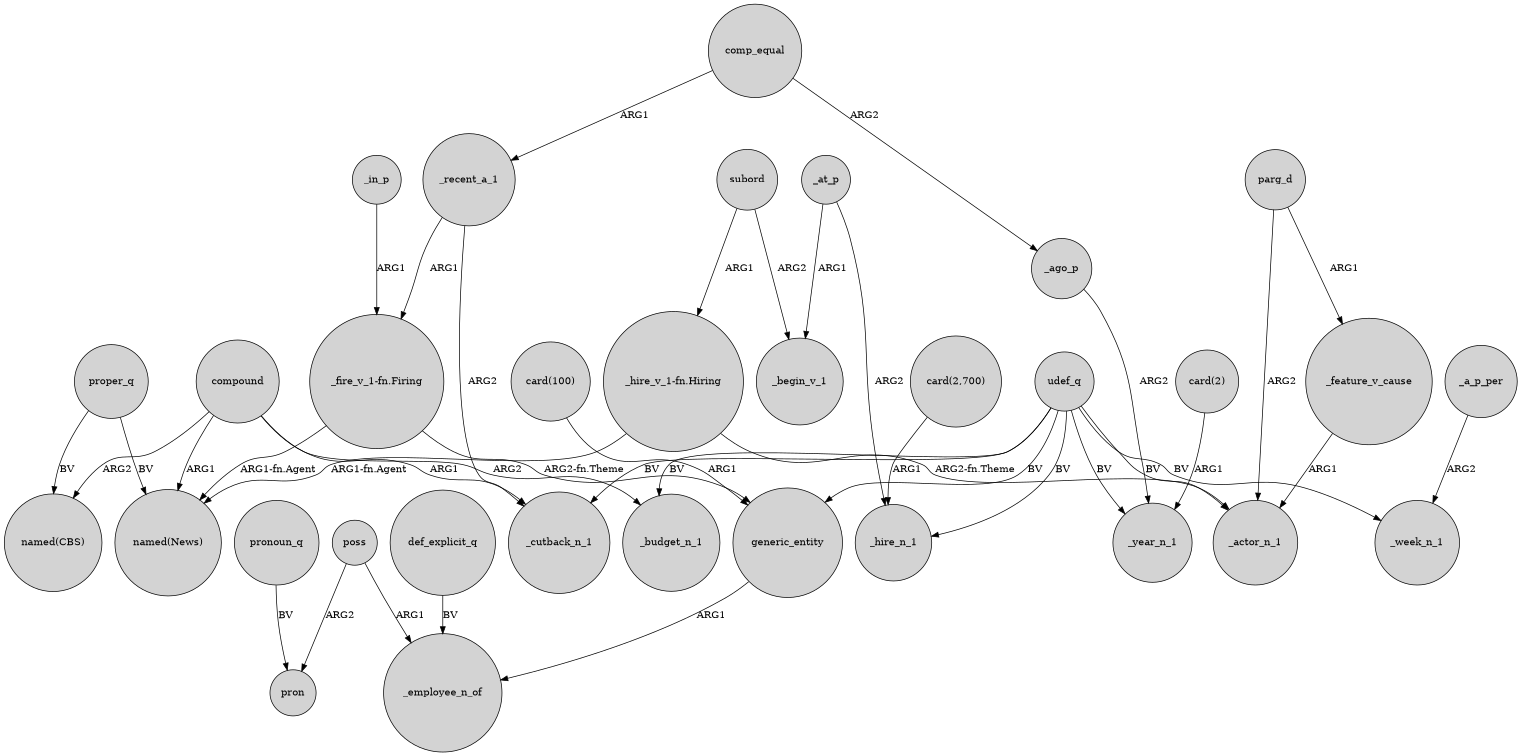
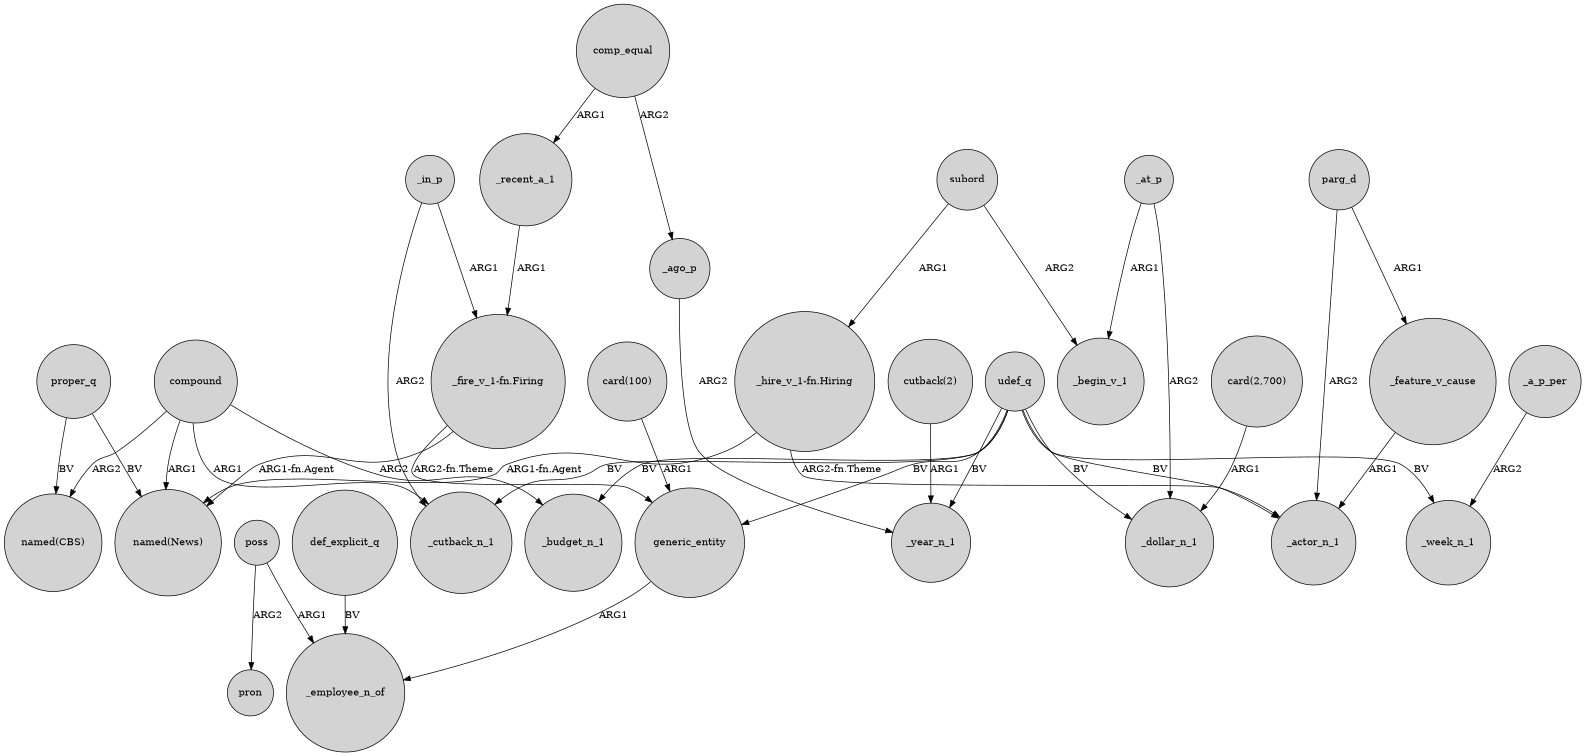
edge "_recent_a_1" -> "_cutback_n_1": now "_in_p" -> "_cutback_n_1"
node "card(2)": label "card(2)" -> "cutback(2)"
node "pronoun_q": removed
node "_hire_n_1": label "_hire_n_1" -> "_dollar_n_1"
